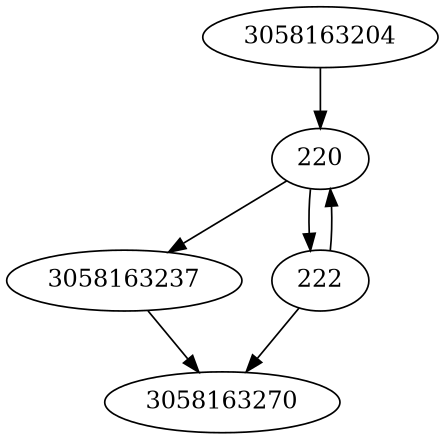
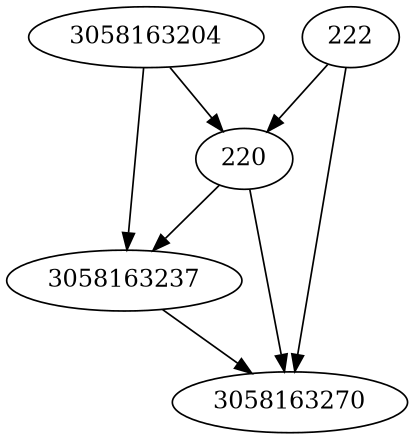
edge "3058163204" -> "3058163237": added
edge "220" -> "222": now "220" -> "3058163270"
